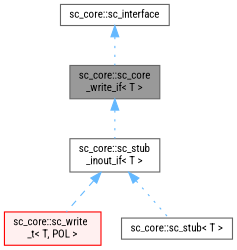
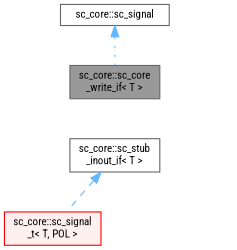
node "sc_core::sc_interface": label "sc_core::sc_interface" -> "sc_core::sc_signal"
edge "sc_core::sc_stub _inout_if< T >" -> "sc_core::sc_core _write_if< T >": removed
node "sc_core::sc_write _t< T, POL >": label "sc_core::sc_write _t< T, POL >" -> "sc_core::sc_signal _t< T, POL >"
node "sc_core::sc_stub< T >": removed
